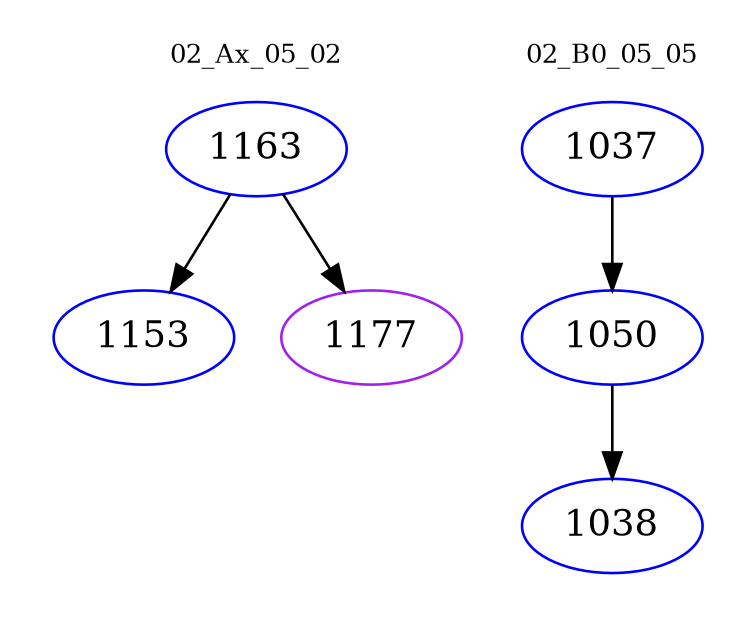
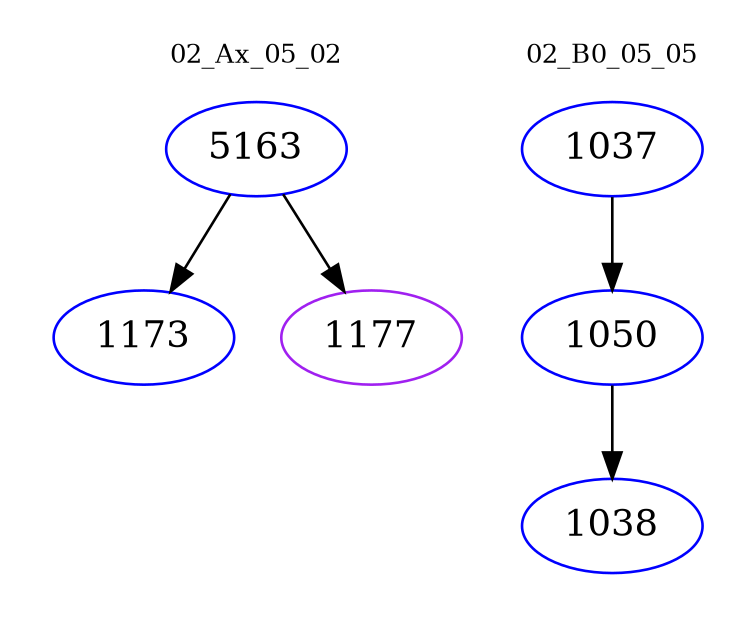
node "1163": label "1163" -> "5163"
node "1153": label "1153" -> "1173"
